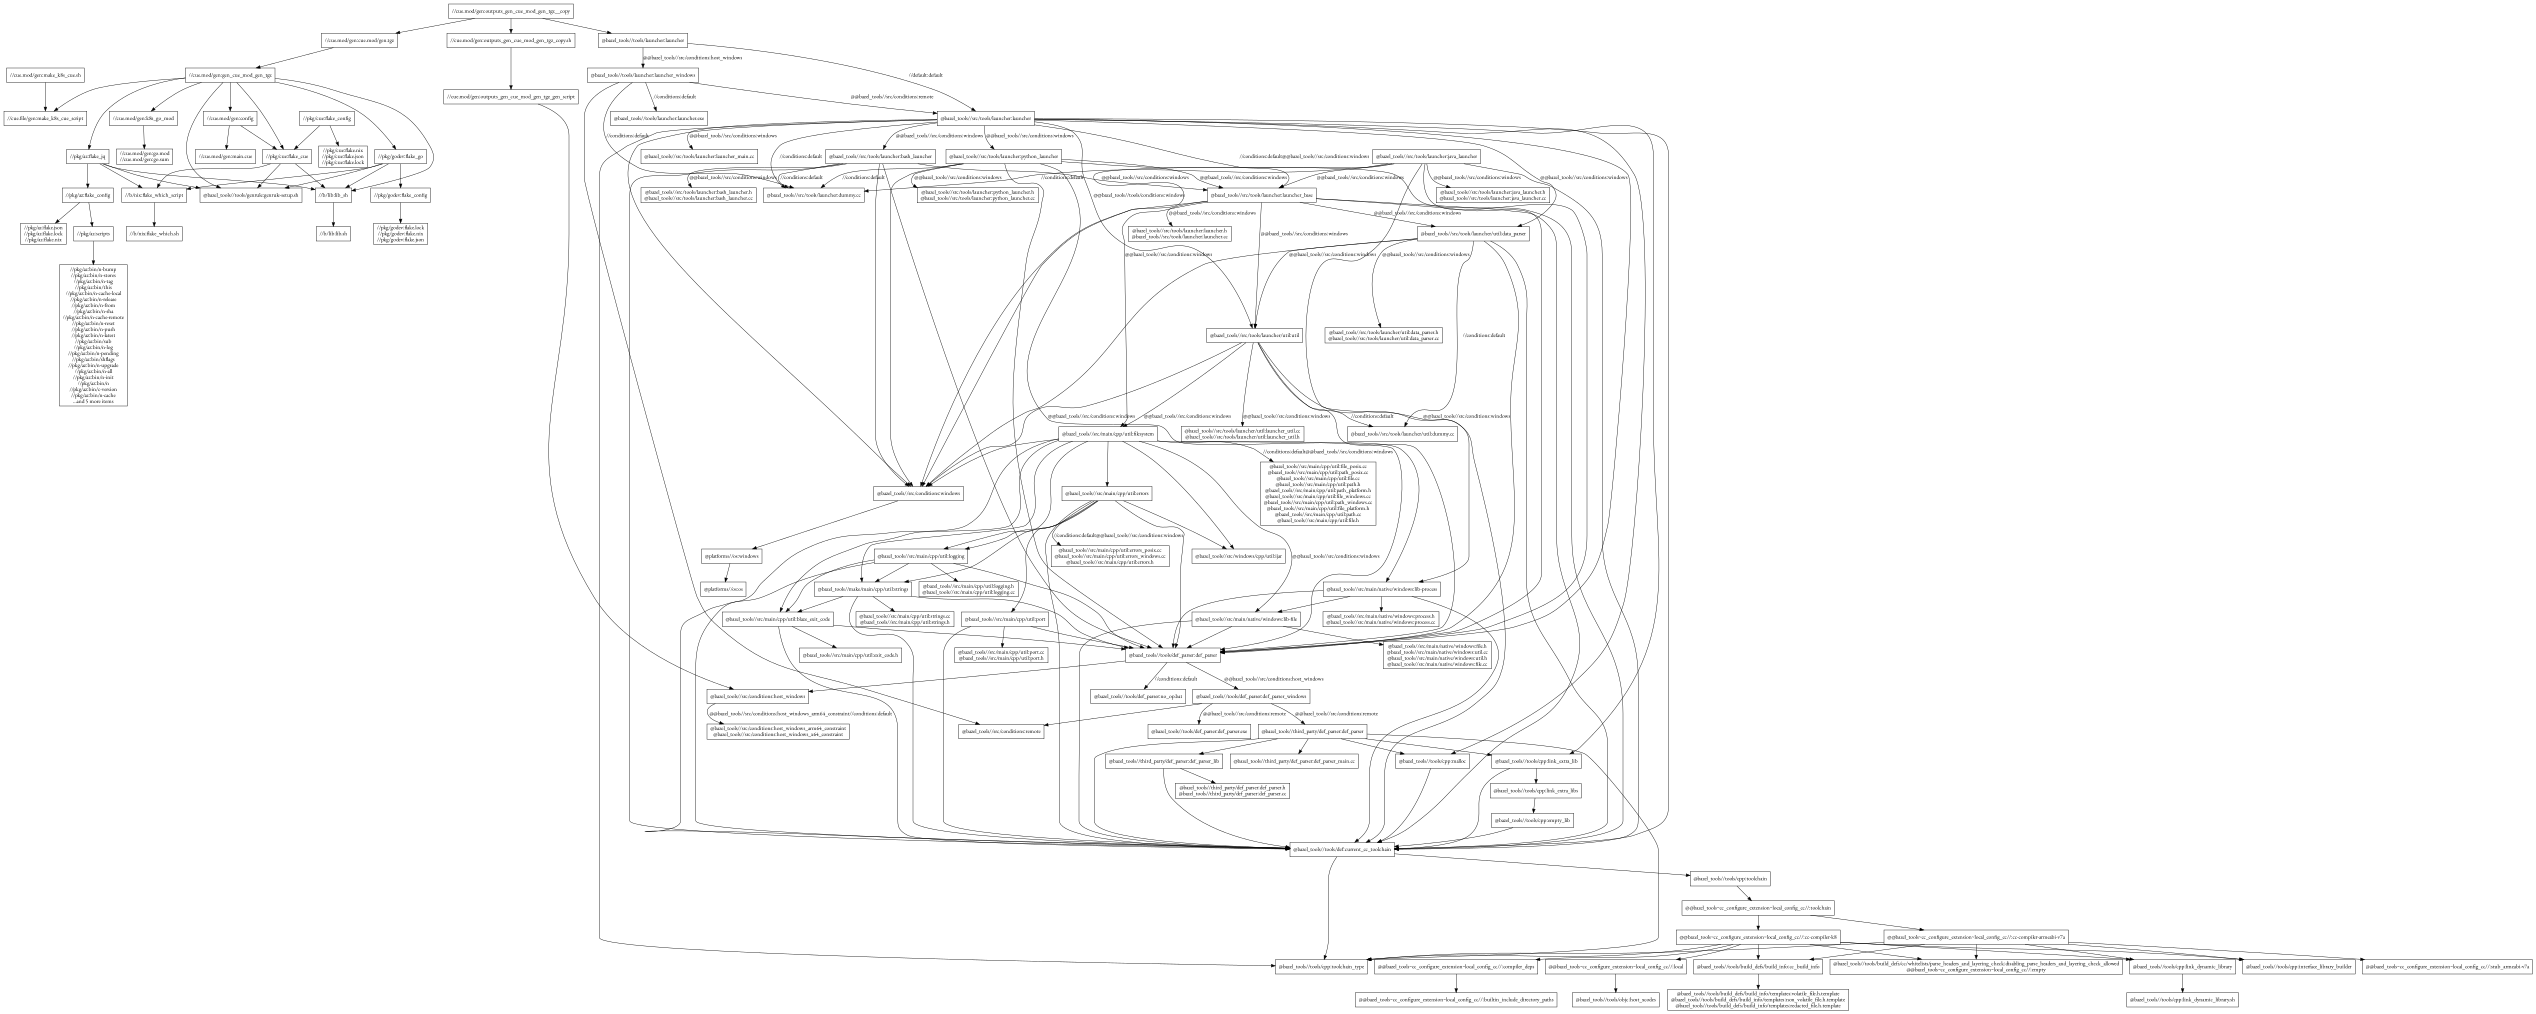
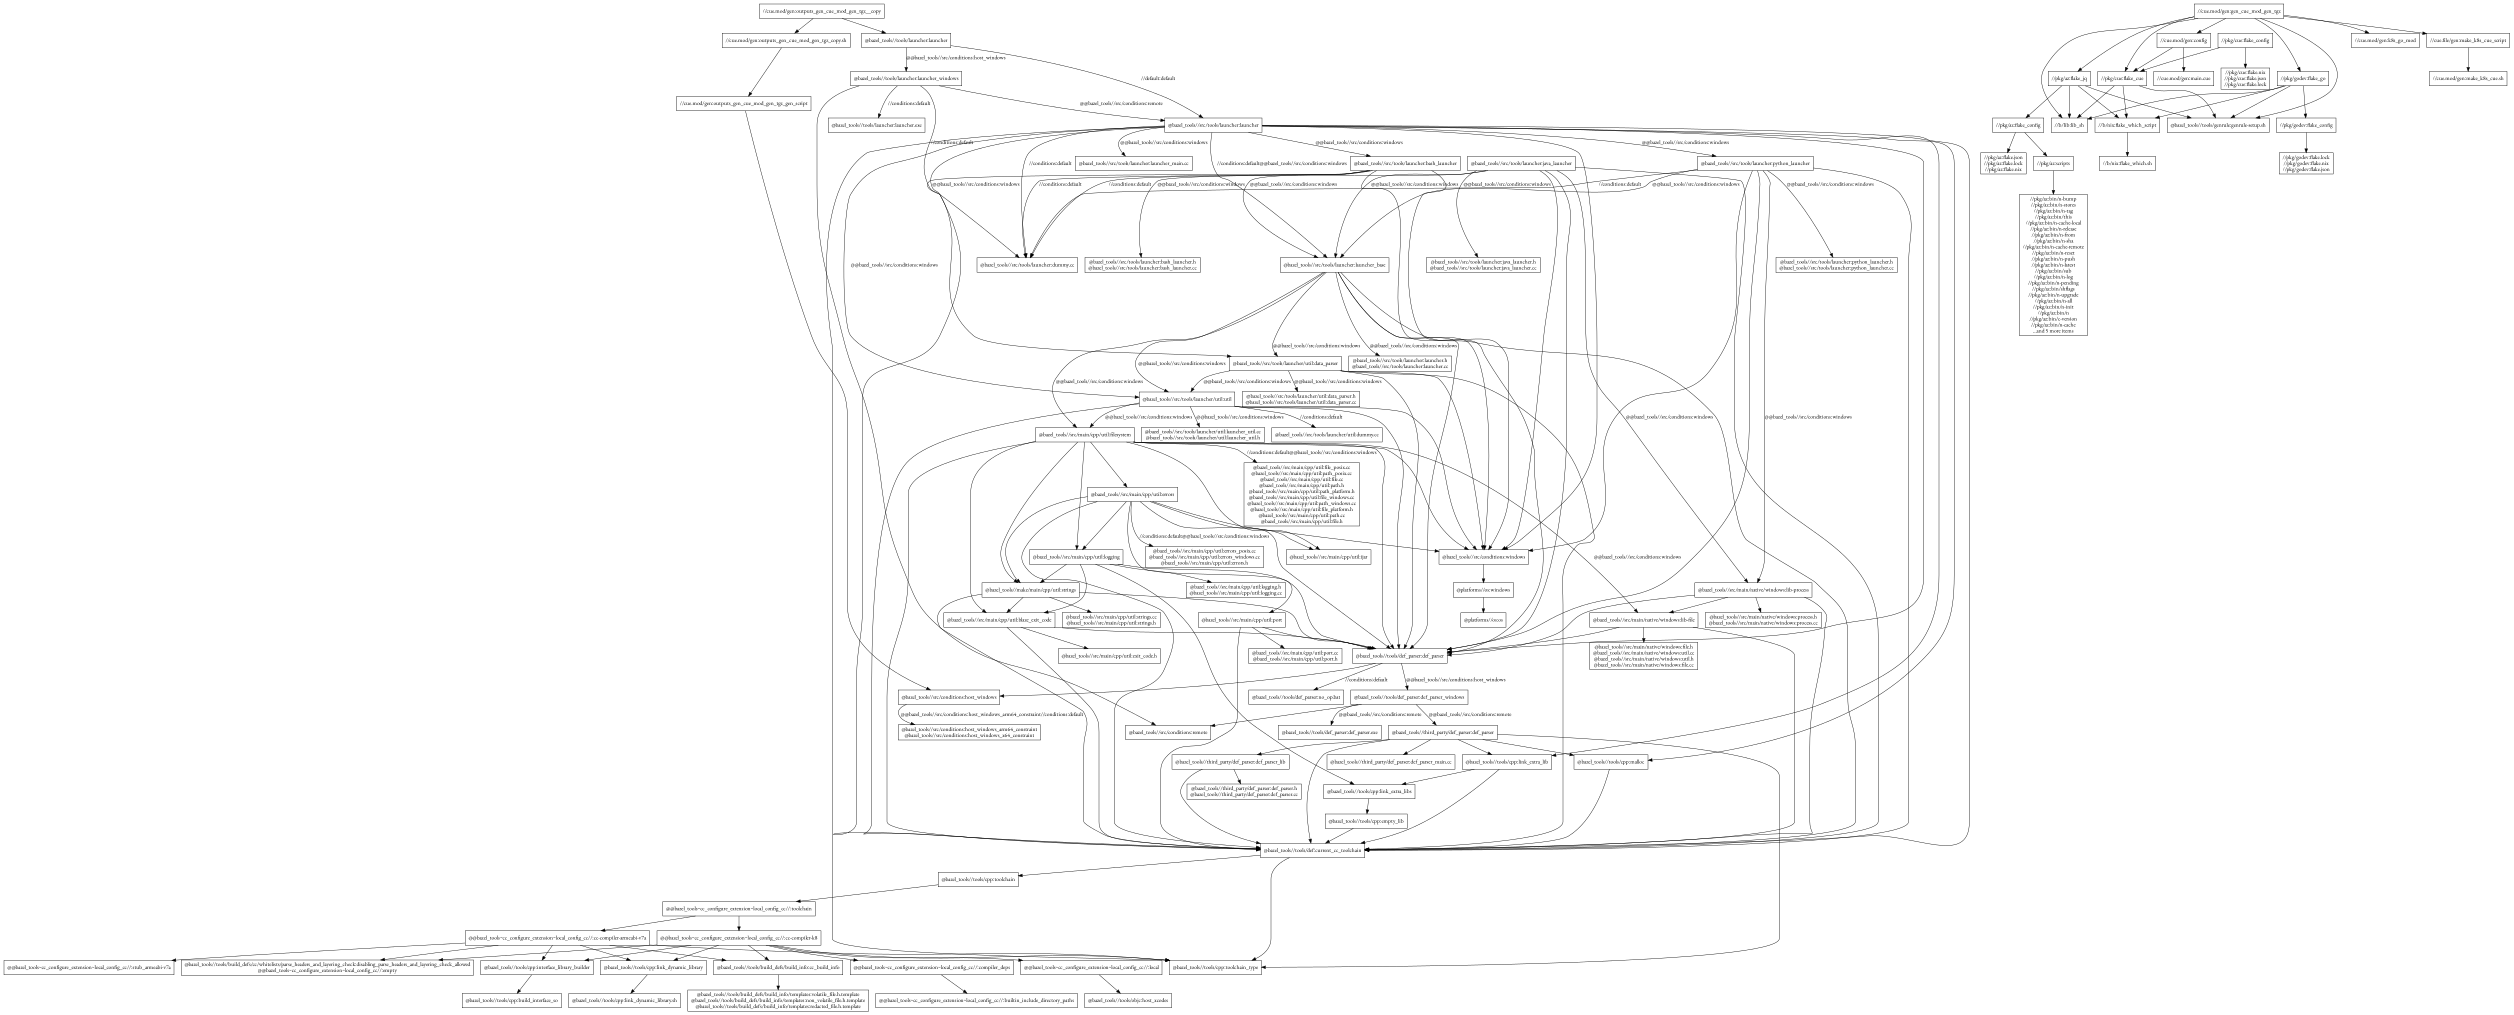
node "//cue.mod/gen:cue.mod/gen.tgz": removed
edge "//cue.mod/gen:make_k8s_cue.sh" -> "//cue.file/gen:make_k8s_cue_script": reversed
node "//cue.mod/gen:go.mod //cue.mod/gen:go.sum": removed
edge "@bazel_tools//src/tools/launcher:launcher" -> "@bazel_tools//src/tools/launcher/util:util": label "@@bazel_tools//tools/conditions:windows" -> "@@bazel_tools//src/conditions:windows"
node "//b/lib:lib.sh": removed
edge "@bazel_tools//src/tools/launcher/util:data_parser" -> "@bazel_tools//src/tools/launcher/util:dummy.cc": removed, label "//conditions:default"
edge "@bazel_tools//src/main/cpp/util:errors" -> "@bazel_tools//src/conditions:windows": added
node "@bazel_tools//src/windows/cpp/util:ijar": label "@bazel_tools//src/windows/cpp/util:ijar" -> "@bazel_tools//src/main/cpp/util:ijar"
edge "@bazel_tools//src/main/cpp/util:logging" -> "@bazel_tools//tools/def:current_cc_toolchain": now "@bazel_tools//src/main/cpp/util:logging" -> "@bazel_tools//tools/cpp:link_extra_libs"
node "@bazel_tools//tools/cpp:build_interface_so": added
